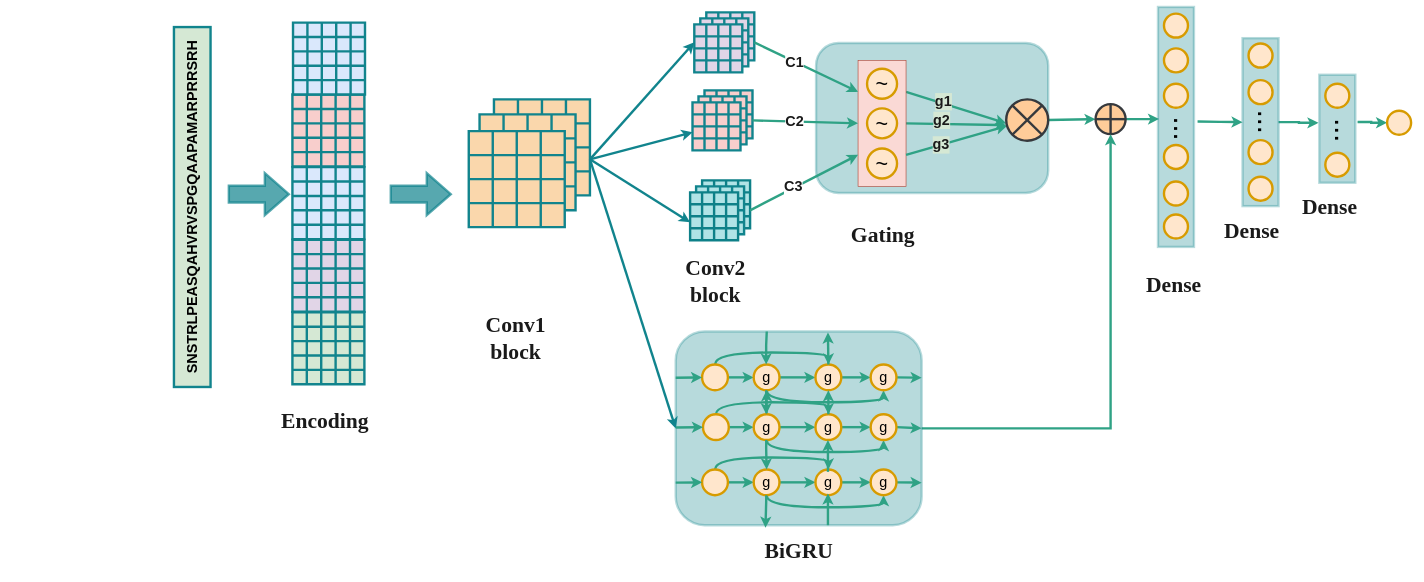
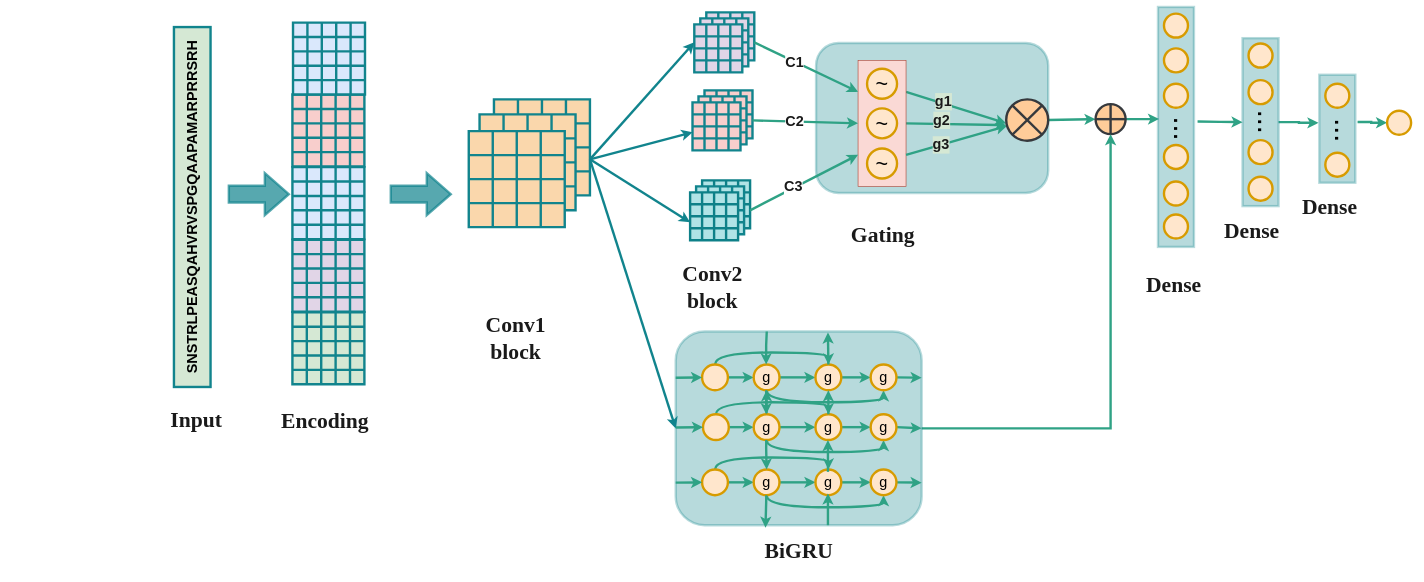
node "Conv2 block": moved (715, 282) -> (712, 288)
node "Input": added
